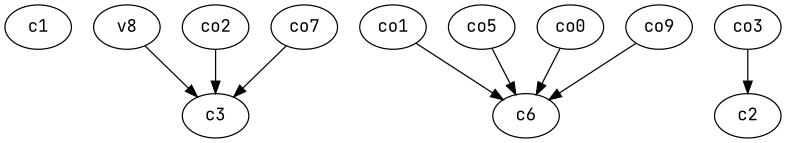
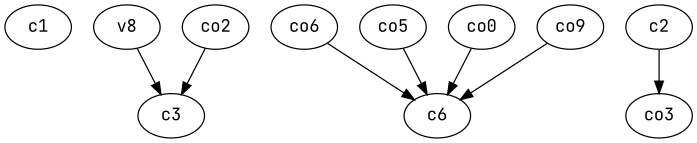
node "co7": removed
node "co1": label "co1" -> "co6"
edge "co3" -> "c2": reversed
